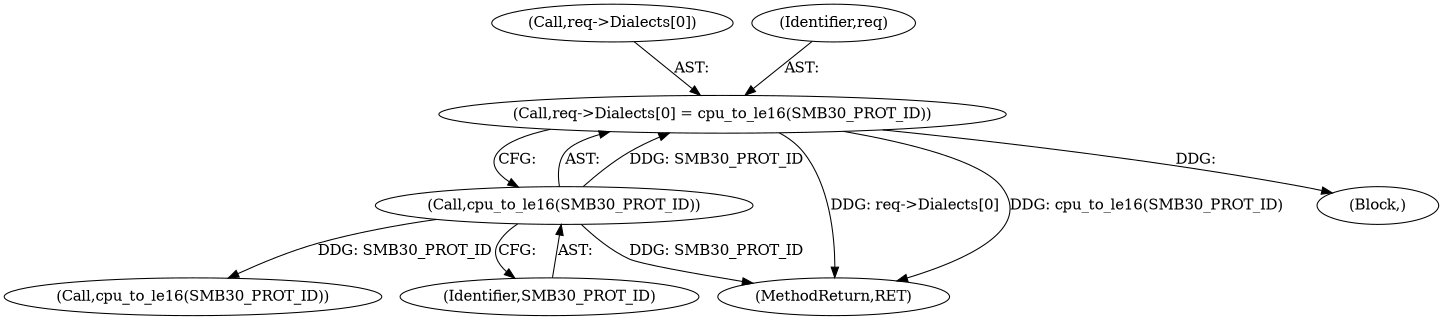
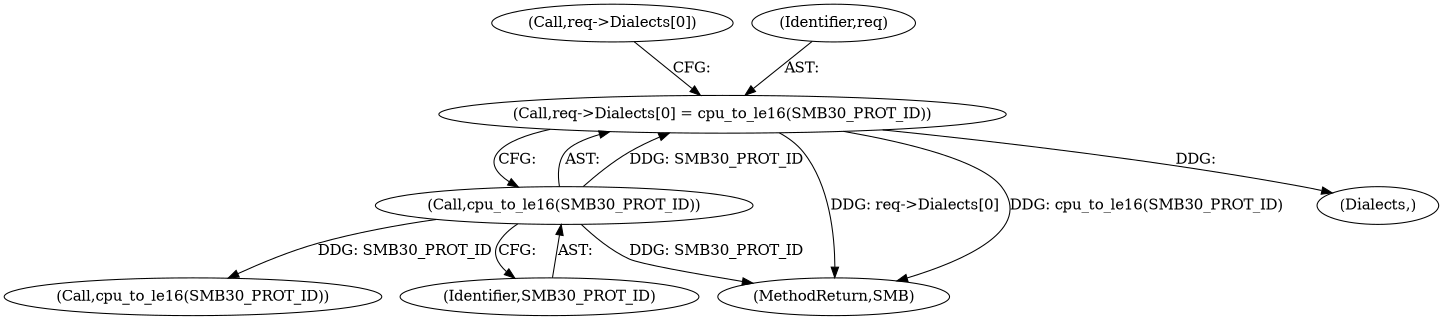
edge "(Call,req->Dialects[0])" -> "(Call,req->Dialects[0] = cpu_to_le16(SMB30_PROT_ID))": label "AST: " -> "CFG: "
node "(Block,)": label "(Block,)" -> "(Dialects,)"
node "(MethodReturn,RET)": label "(MethodReturn,RET)" -> "(MethodReturn,SMB)"
